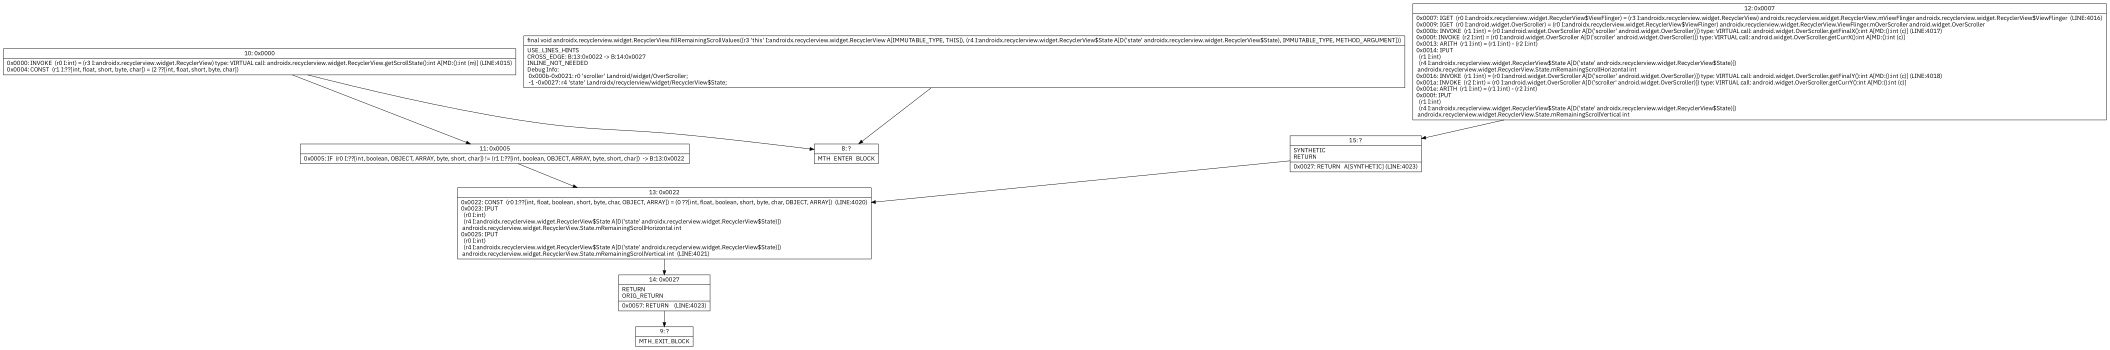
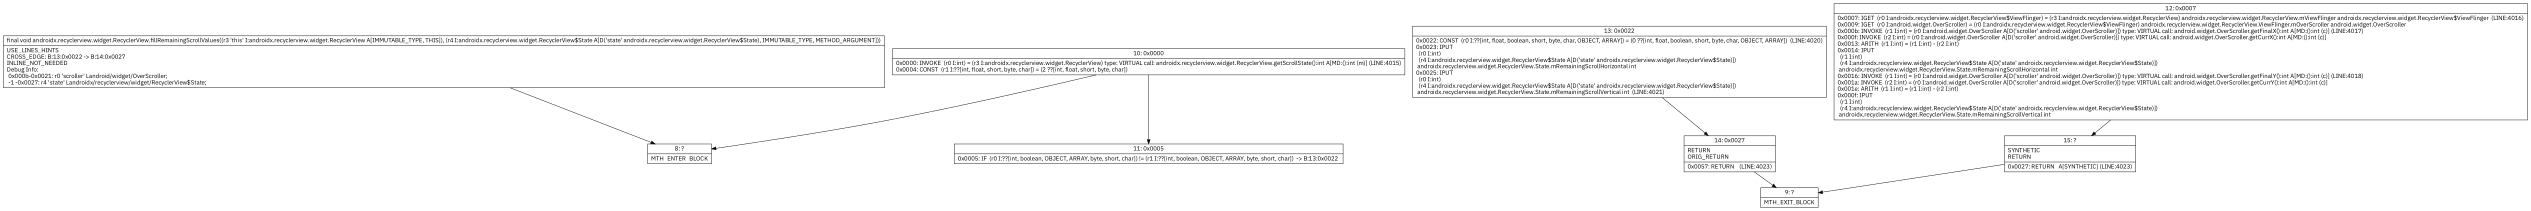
edge "11: 0x0005" -> "13: 0x0022": removed
edge "15: ?" -> "13: 0x0022": now "15: ?" -> "9: ?"
